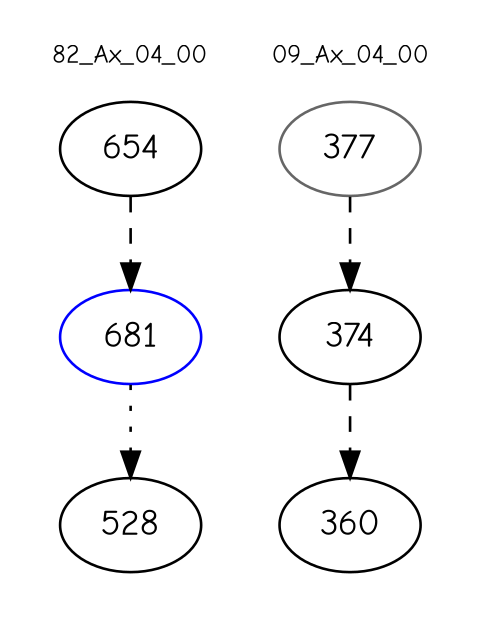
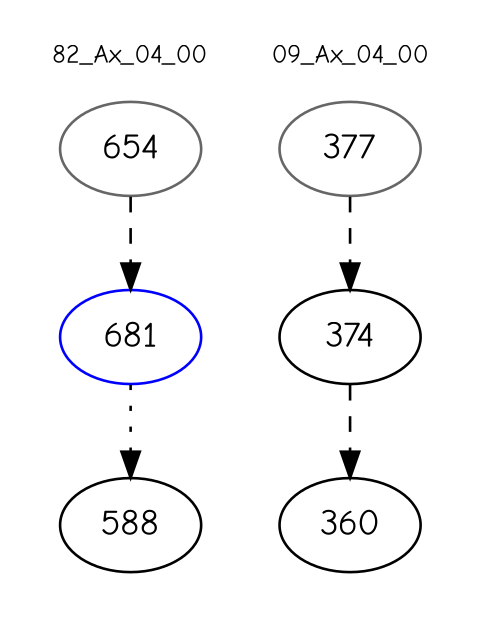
node "654": color black -> gray40
node "528": label "528" -> "588"
